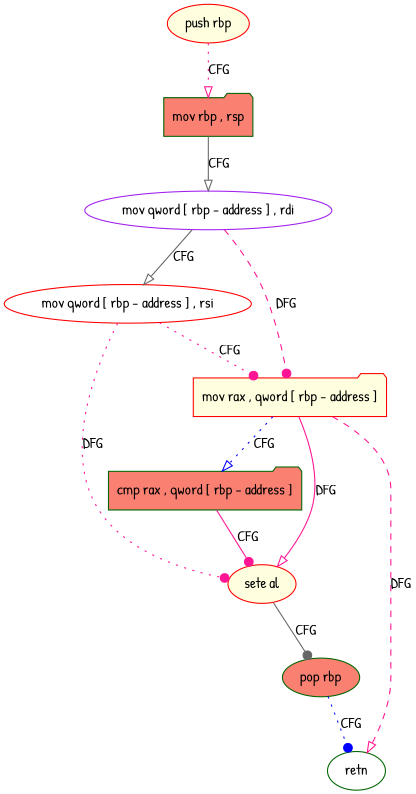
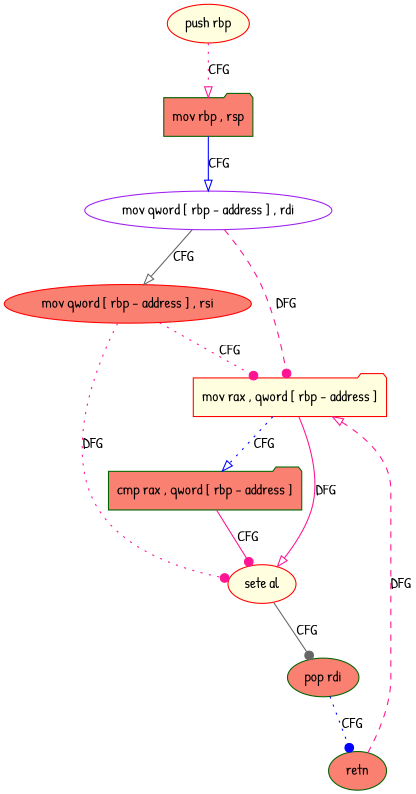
edge "mov rbp , rsp" -> "mov qword [ rbp - address ] , rdi": color gray40 -> blue
node "mov qword [ rbp - address ] , rsi": fillcolor white -> salmon
edge "mov rax , qword [ rbp - address ]" -> "retn": reversed
node "pop rbp": label "pop rbp" -> "pop rdi"
node "retn": fillcolor white -> salmon
